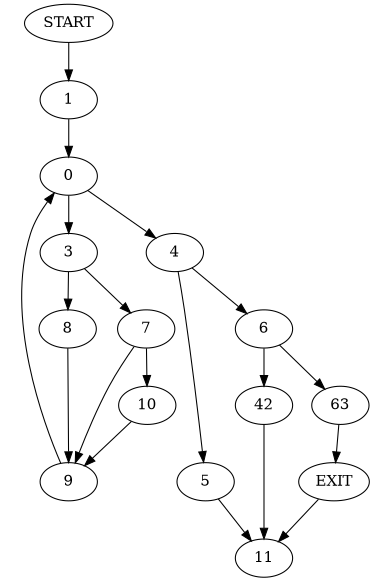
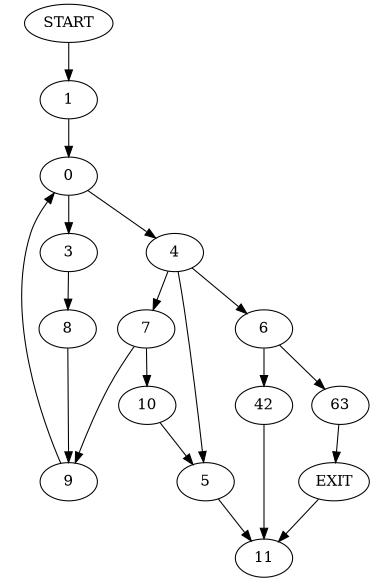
edge "3" -> "7": now "4" -> "7"
edge "10" -> "9": now "10" -> "5"
